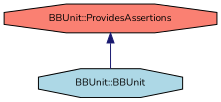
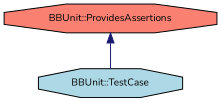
node "BBUnit::BBUnit": label "BBUnit::BBUnit" -> "BBUnit::TestCase"
